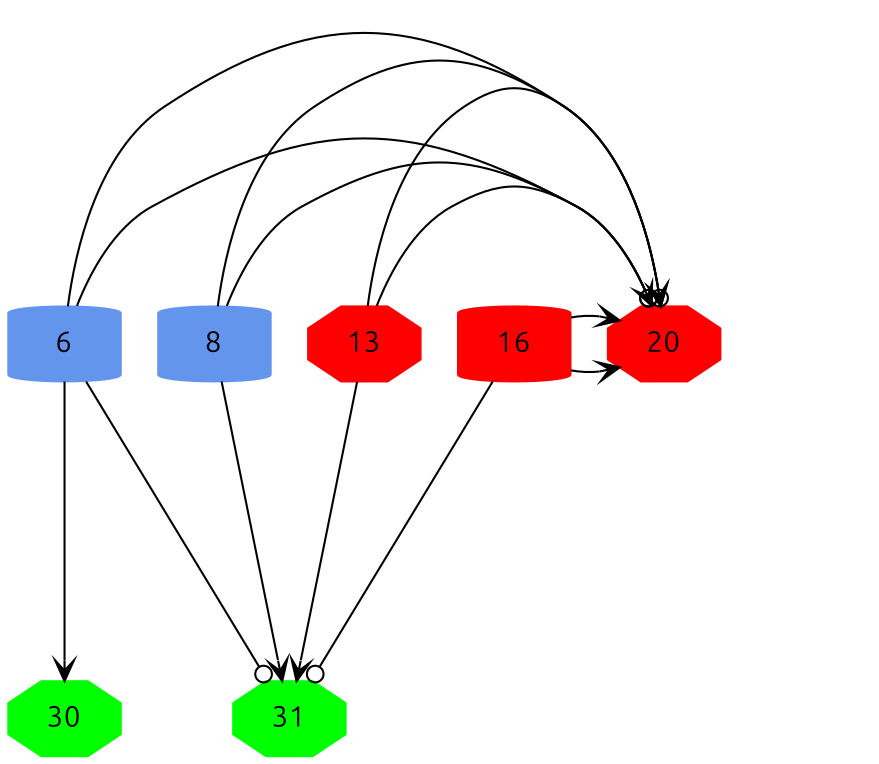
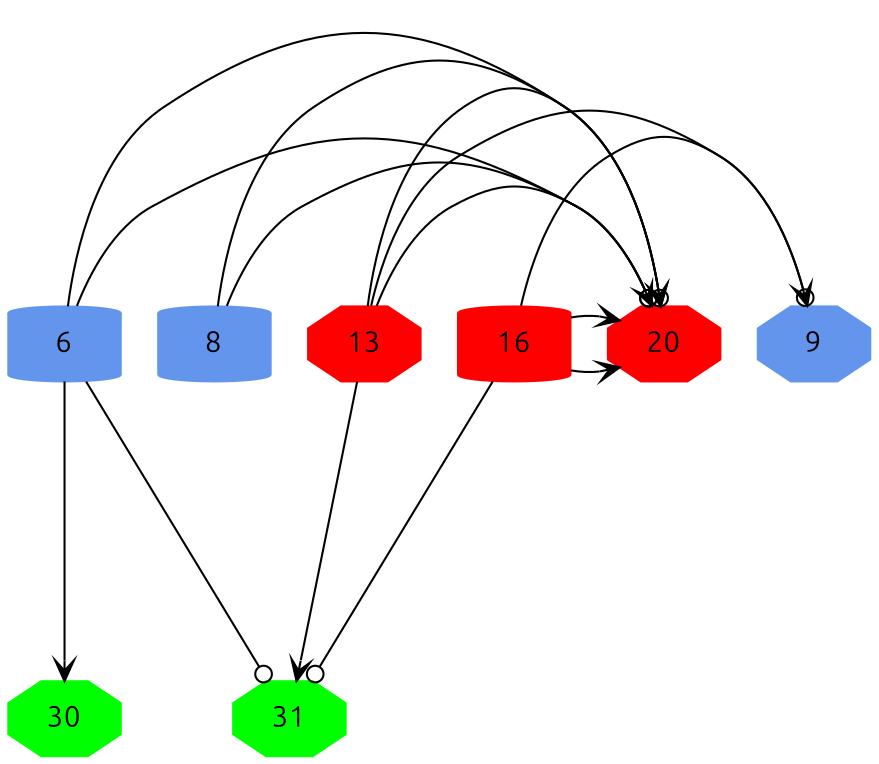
node "9": added
edge "8" -> "31": removed
